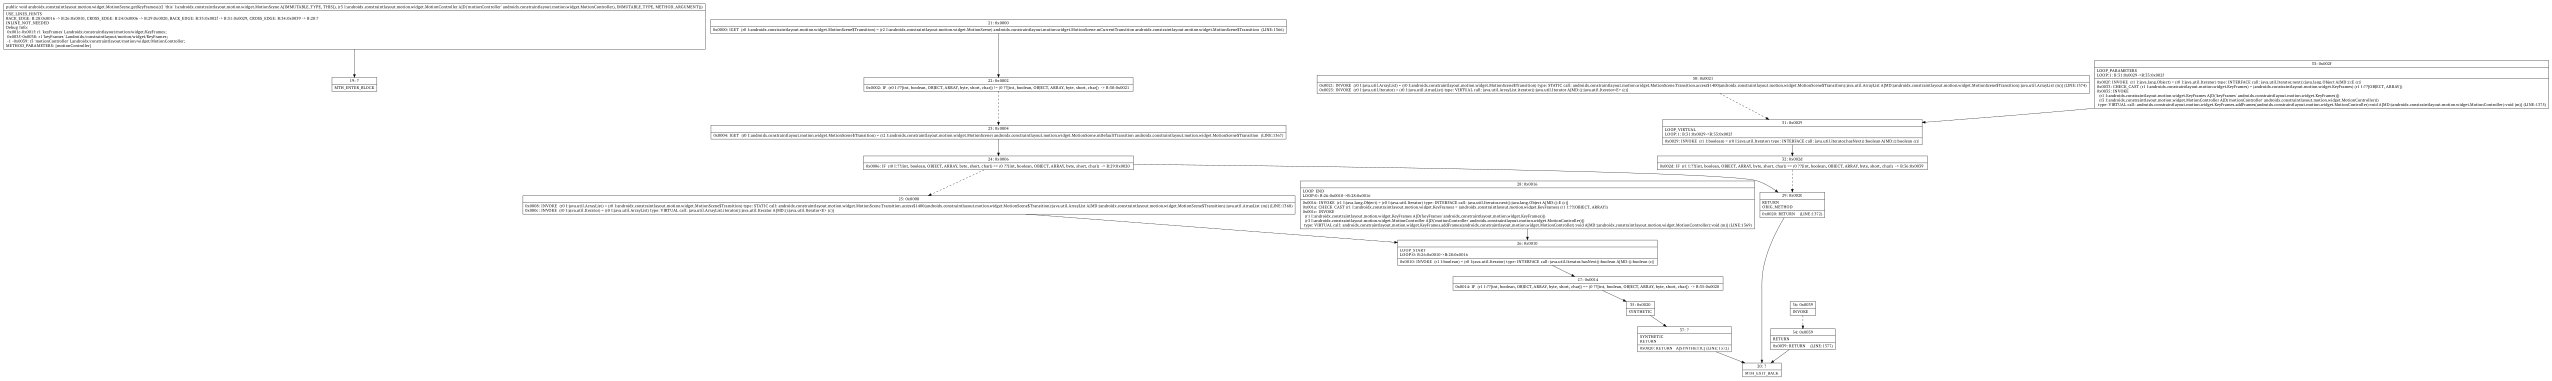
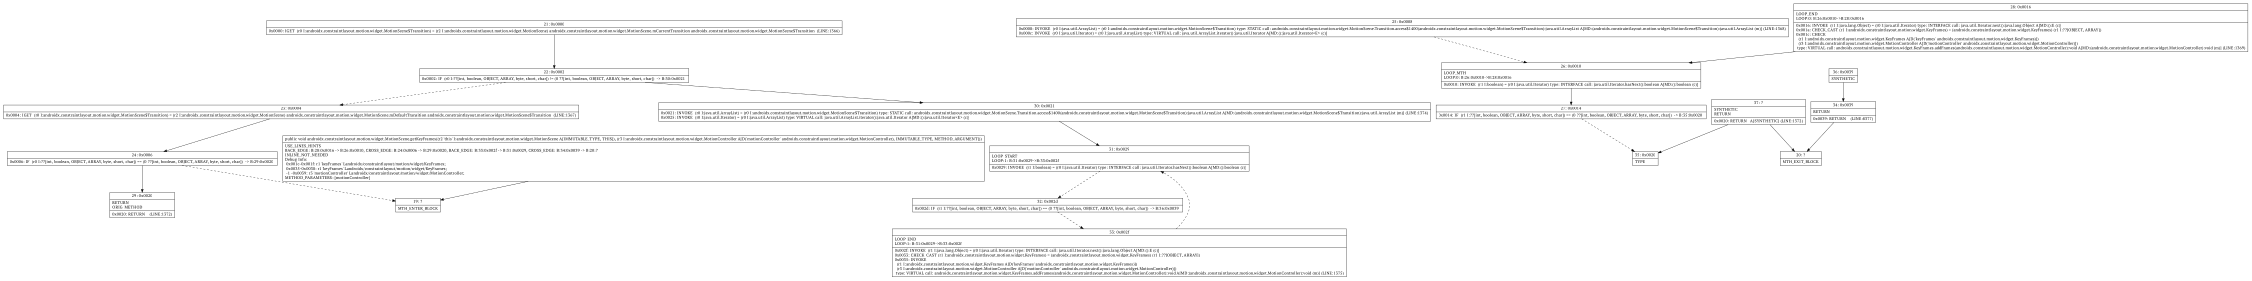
node "33: 0x002f": text "LOOP_PARAMETERS" -> "LOOP_END"
edge "22: 0x0002" -> "30: 0x0021": added
edge "30: 0x0021" -> "31: 0x0029": style dashed -> solid
edge "33: 0x002f" -> "31: 0x0029": style solid -> dashed
node "31: 0x0029": text "LOOP_VIRTUAL" -> "LOOP_START"
edge "31: 0x0029" -> "32: 0x002d": style solid -> dashed
edge "32: 0x002d" -> "29: 0x0020": now "32: 0x002d" -> "33: 0x002f"
edge "24: 0x0006" -> "25: 0x0008": now "24: 0x0006" -> "19: ?"
node "28: 0x0016": text "0x001c: INVOKE" -> "0x001c: CHECK"
edge "25: 0x0008" -> "26: 0x0010": style solid -> dashed
node "26: 0x0010": text "LOOP_START" -> "LOOP_MTH"
edge "29: 0x0020" -> "20: ?": removed
edge "27: 0x0014" -> "35: 0x0020": style solid -> dashed
node "35: 0x0020": text "SYNTHETIC" -> "TYPE"
node "36: 0x0039": text "INVOKE" -> "SYNTHETIC"
edge "35: 0x0020" -> "37: ?": reversed
edge "36: 0x0039" -> "34: 0x0039": style dashed -> solid
node "34: 0x0039": text "0x0039: RETURN    (LINE:1377)" -> "0x0039: RETURN    (LINE:8377)"
node "20: ?": text "MTH_EXIT_BACK" -> "MTH_EXIT_BLOCK"
